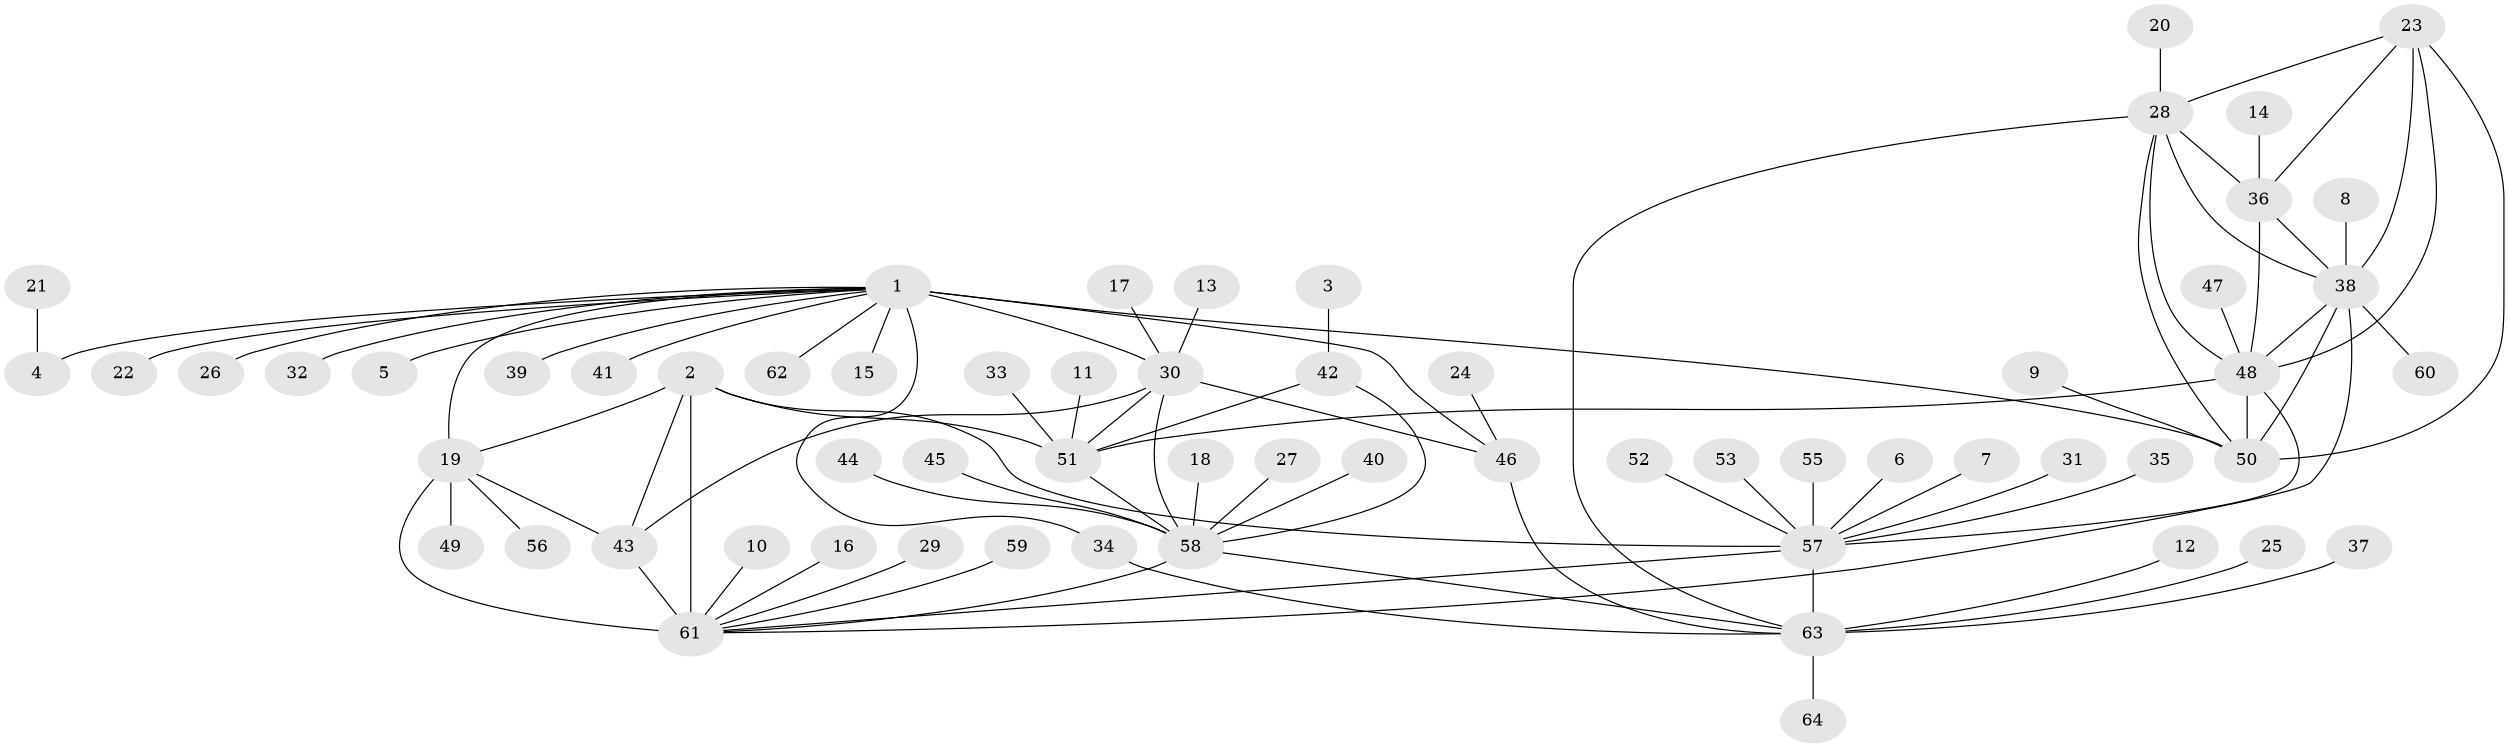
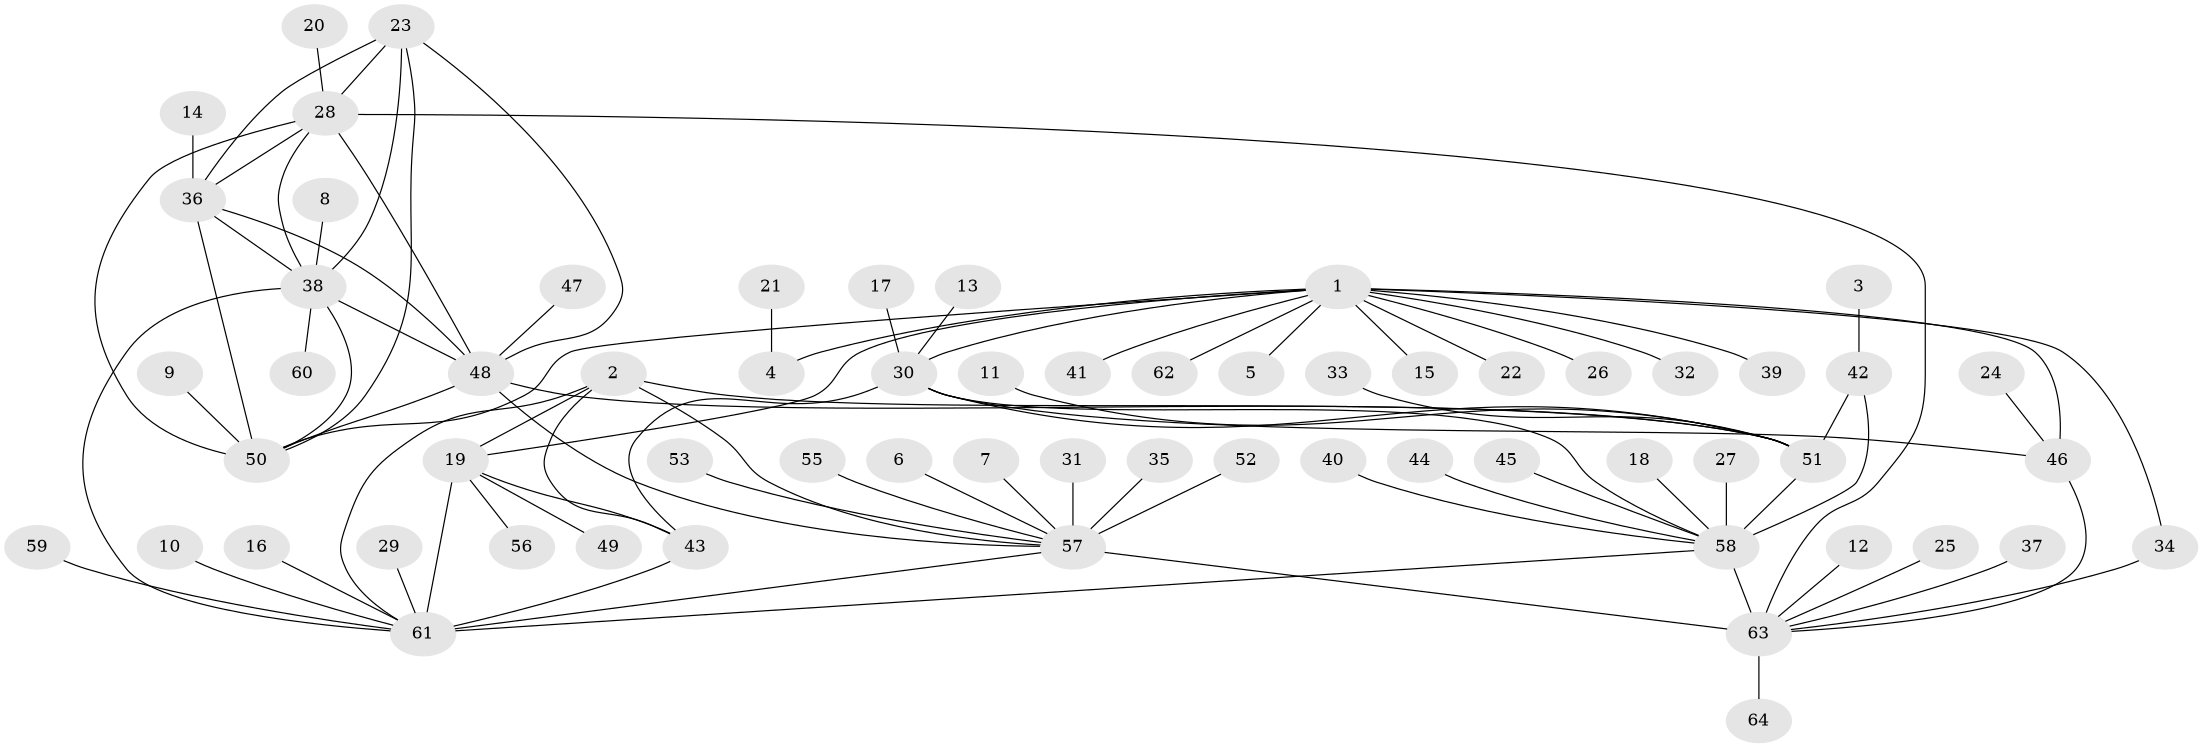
edge "36" -- "50": added
